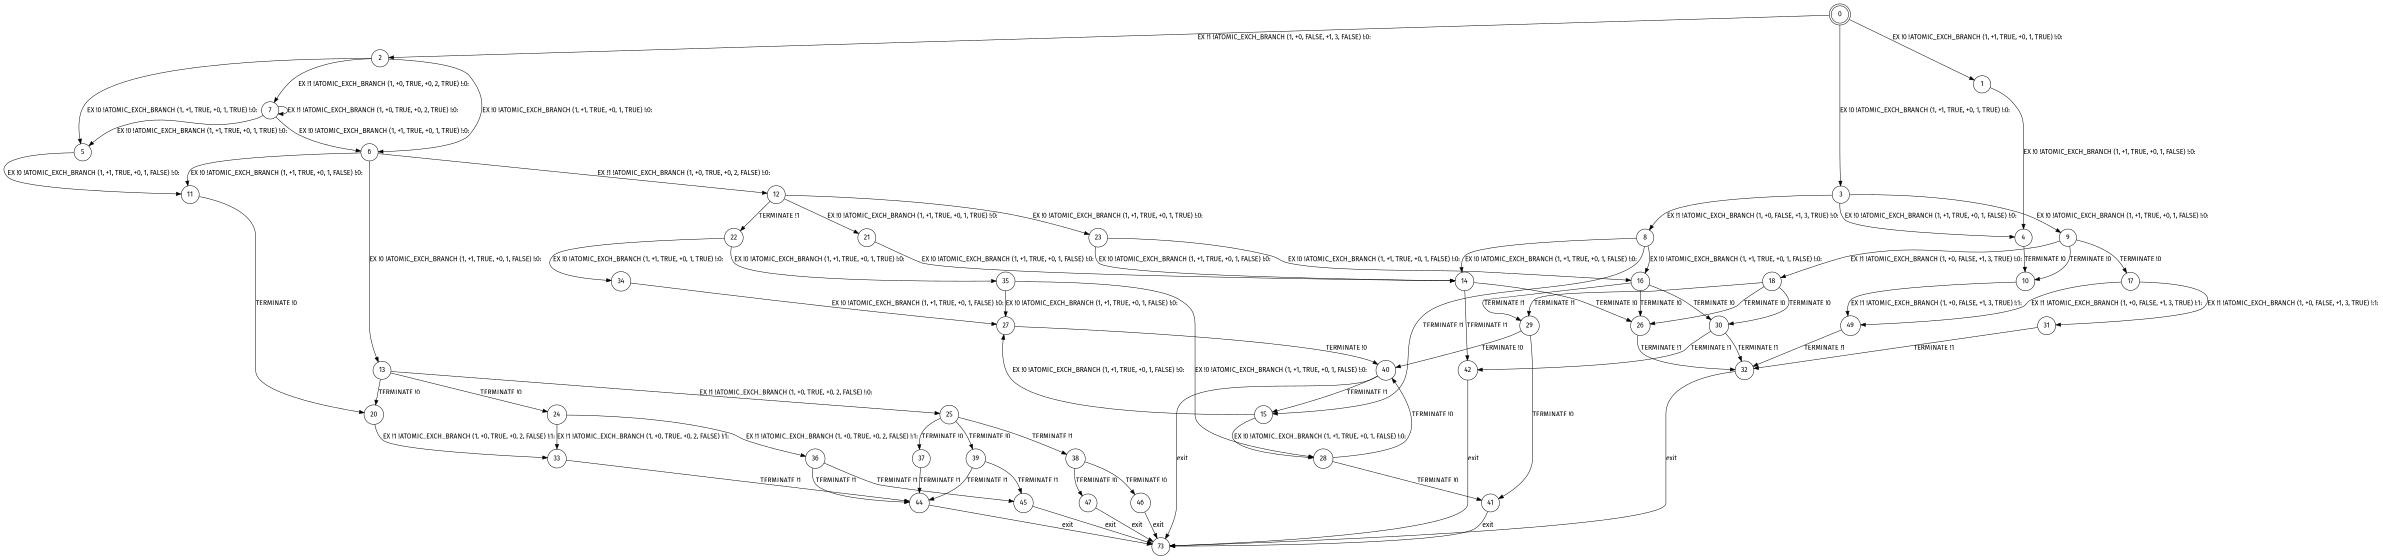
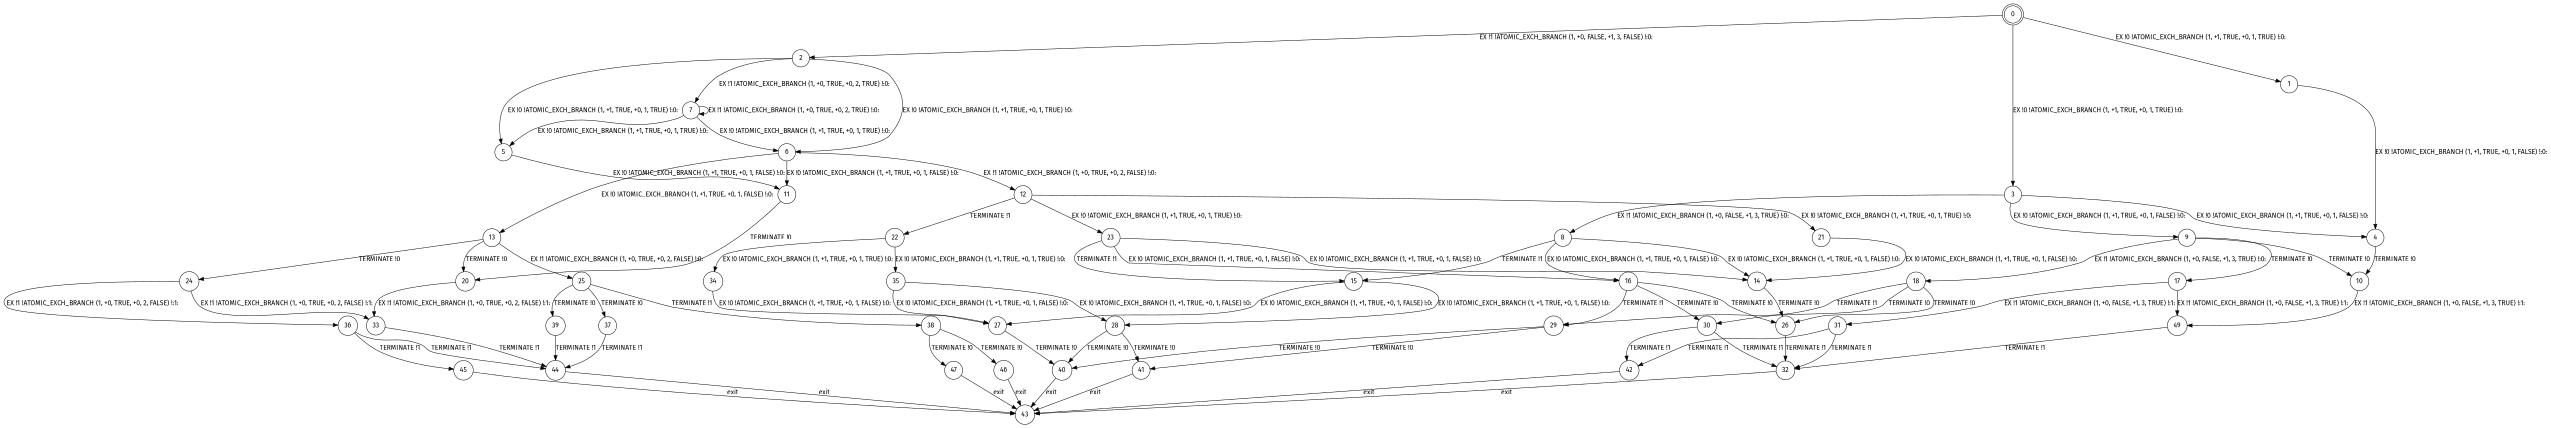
edge "14" -> "42": now "31" -> "42"
edge "40" -> "15": now "23" -> "15"
edge "39" -> "45": removed, label "TERMINATE !1"
node "73": label "73" -> "43"
